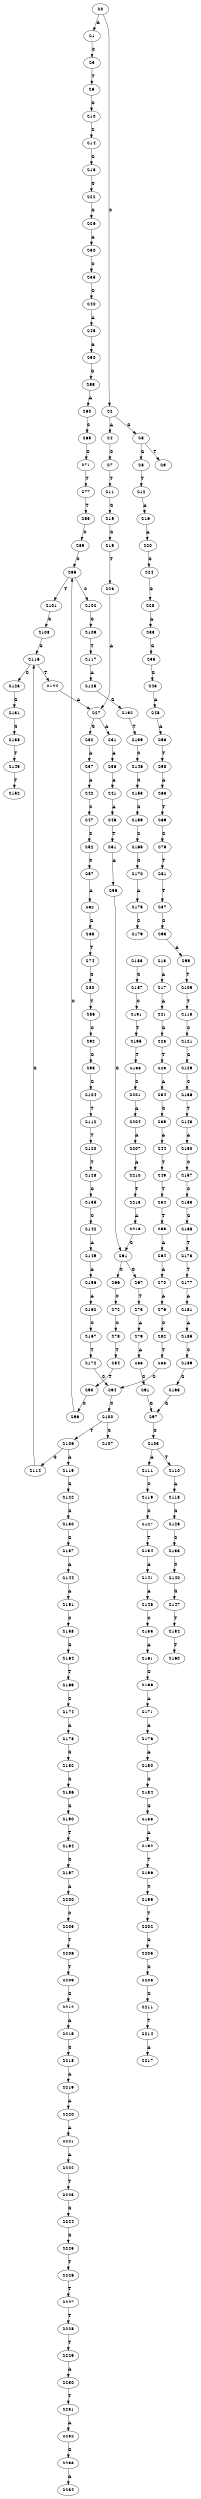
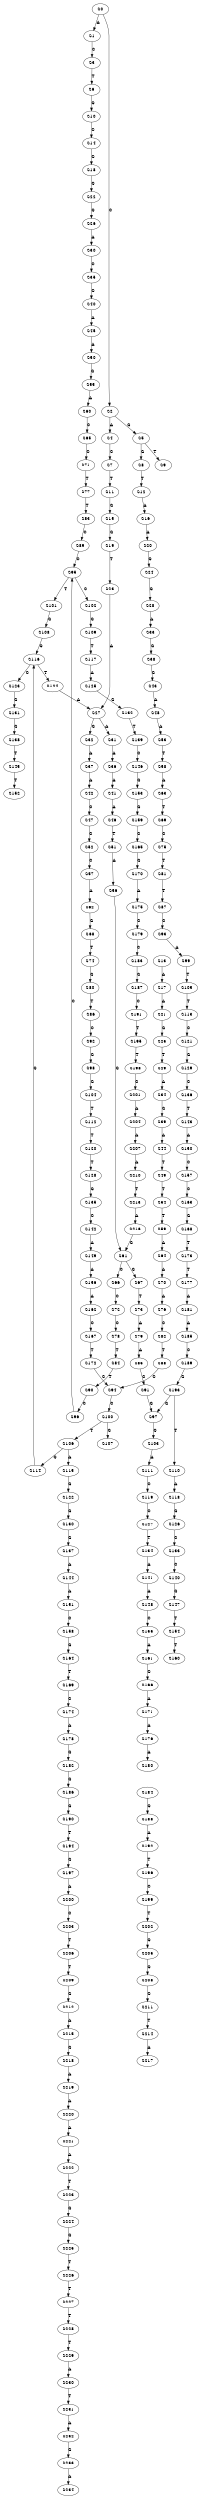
edge "S179" -> "S183": added, label "C"
edge "S103" -> "S110": now "S193" -> "S110"
edge "S180" -> "S184": removed, label "G"
